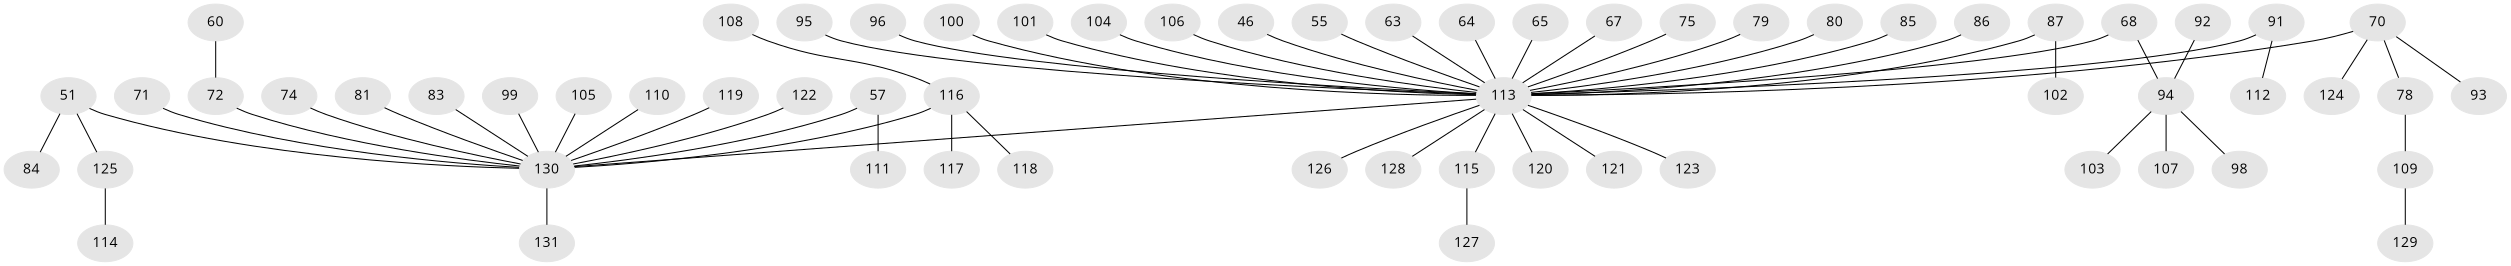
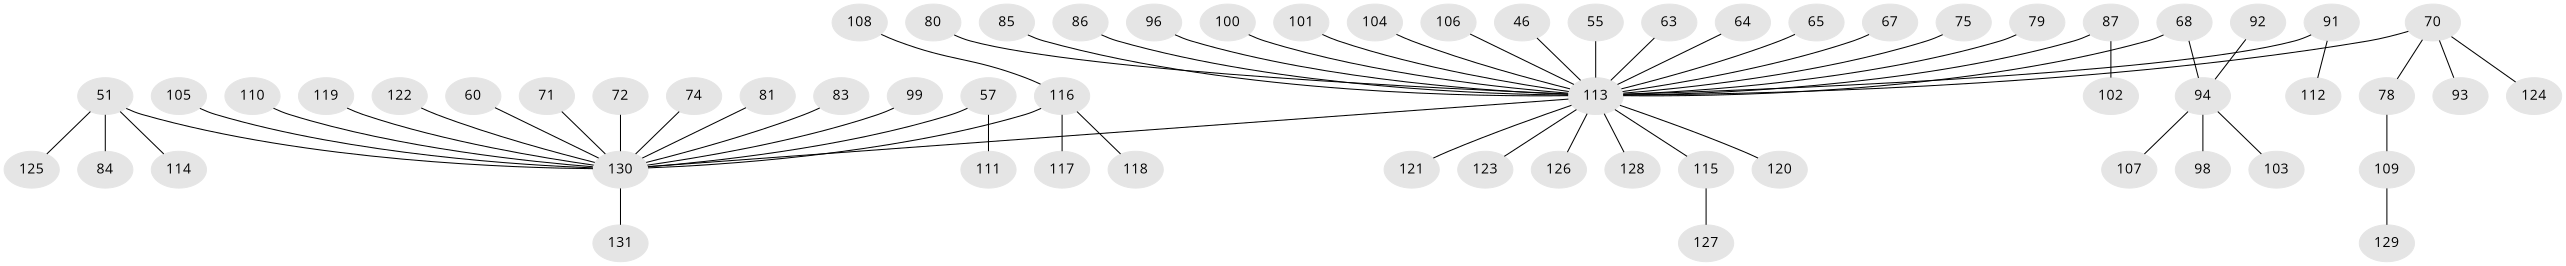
node "95": removed
edge "60" -- "72": now "60" -- "130"
edge "125" -- "114": now "51" -- "114"
